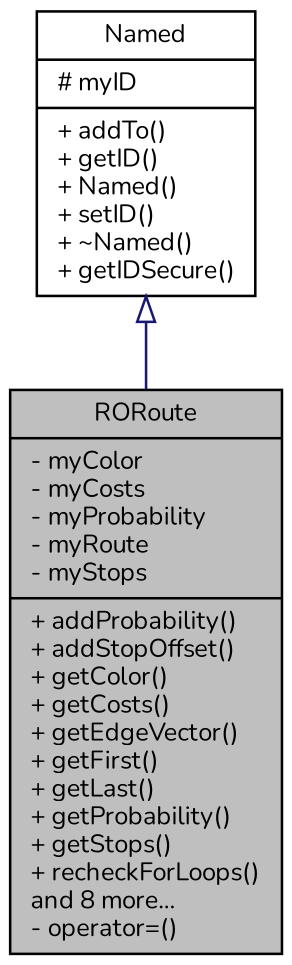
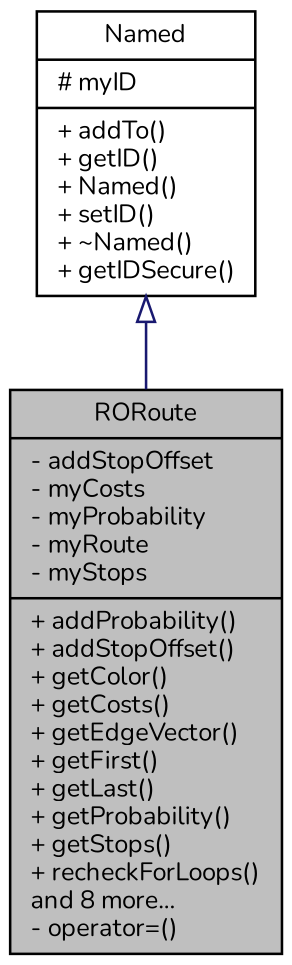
node "RORoute": text "- myColor" -> "- addStopOffset"
